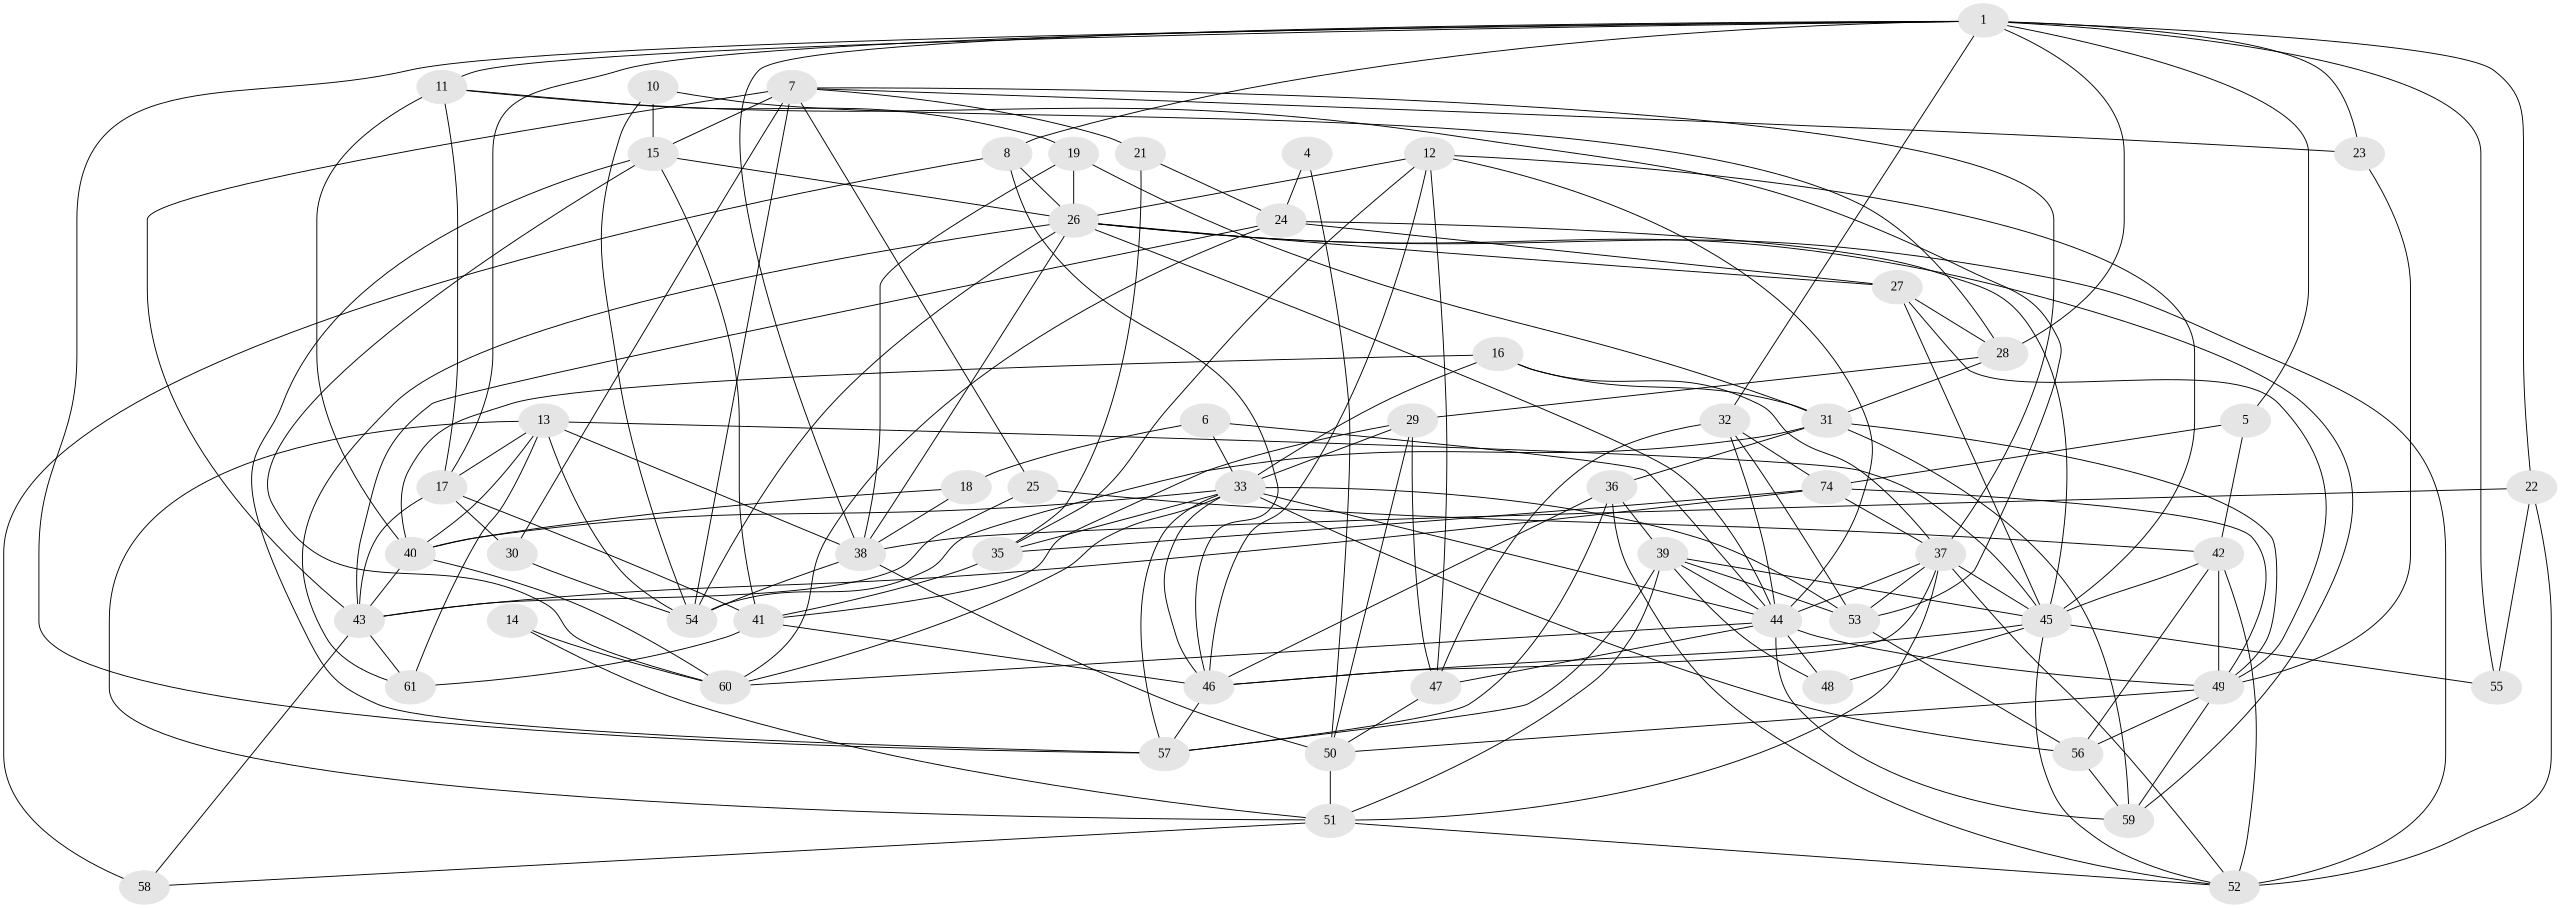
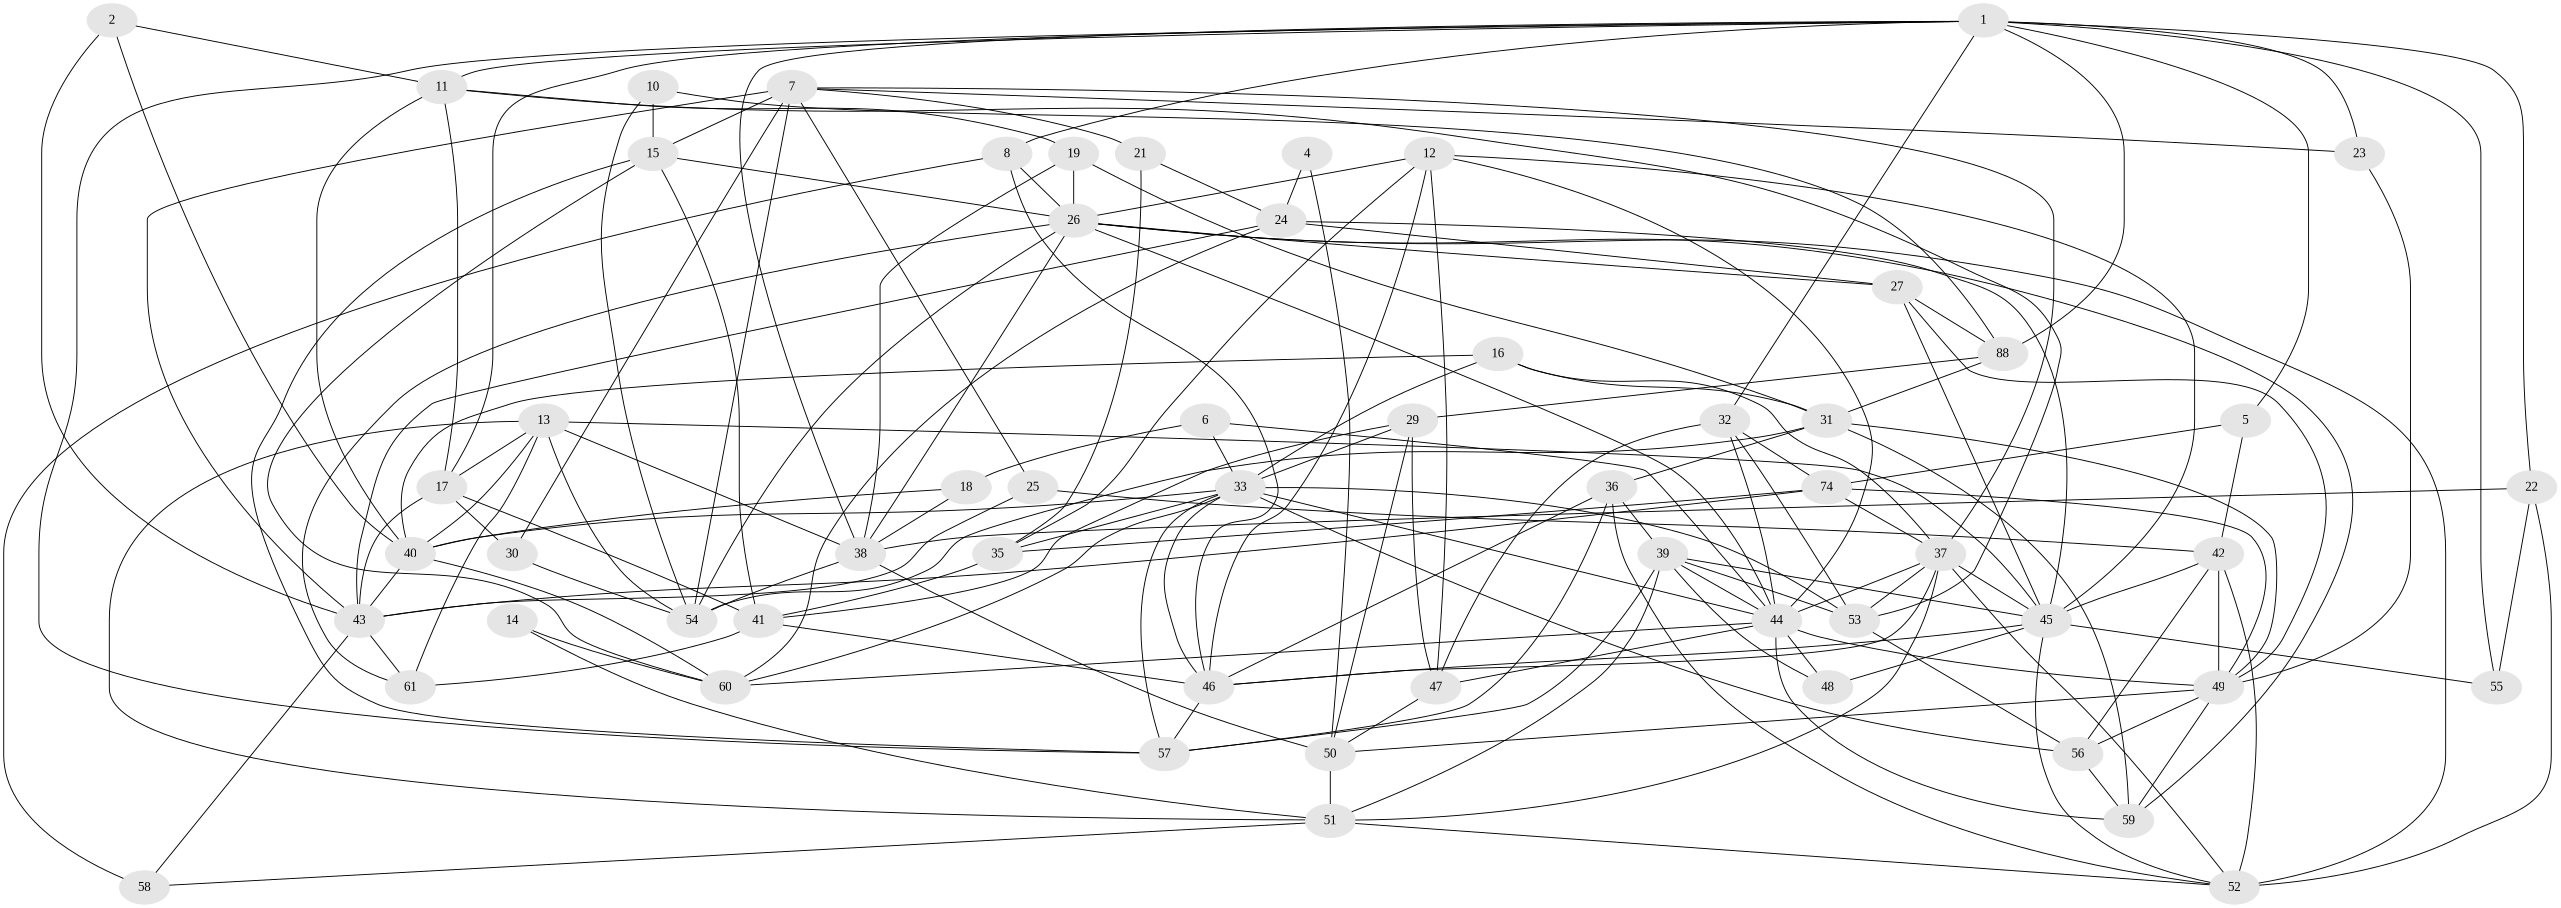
node "2": added
node "28": label "28" -> "88"
